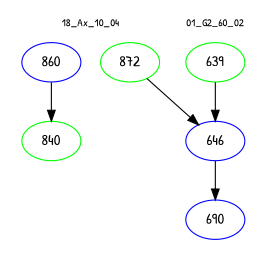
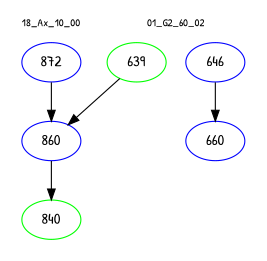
cluster "18_Ax_10_04": label "18_Ax_10_04" -> "18_Ax_10_00"
node "872": color green -> blue
edge "872" -> "646": now "872" -> "860"
edge "639" -> "646": now "639" -> "860"
node "690": label "690" -> "660"
